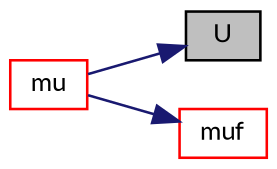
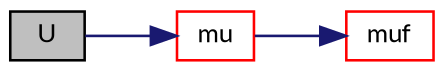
edge "mu" -> "U": reversed
